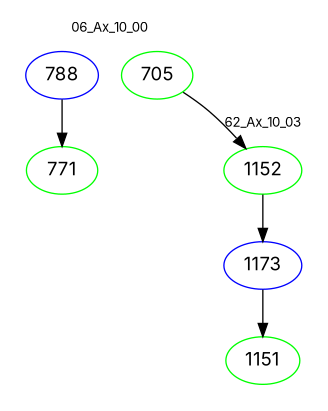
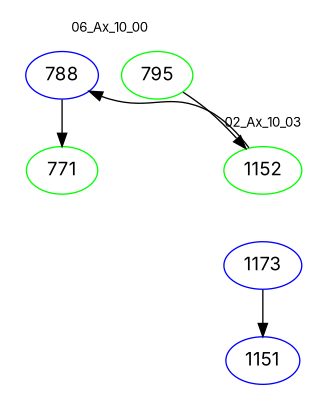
node "705": label "705" -> "795"
cluster "62_Ax_10_03": label "62_Ax_10_03" -> "02_Ax_10_03"
edge "1152" -> "1173": now "1152" -> "788"
node "1151": color green -> blue
